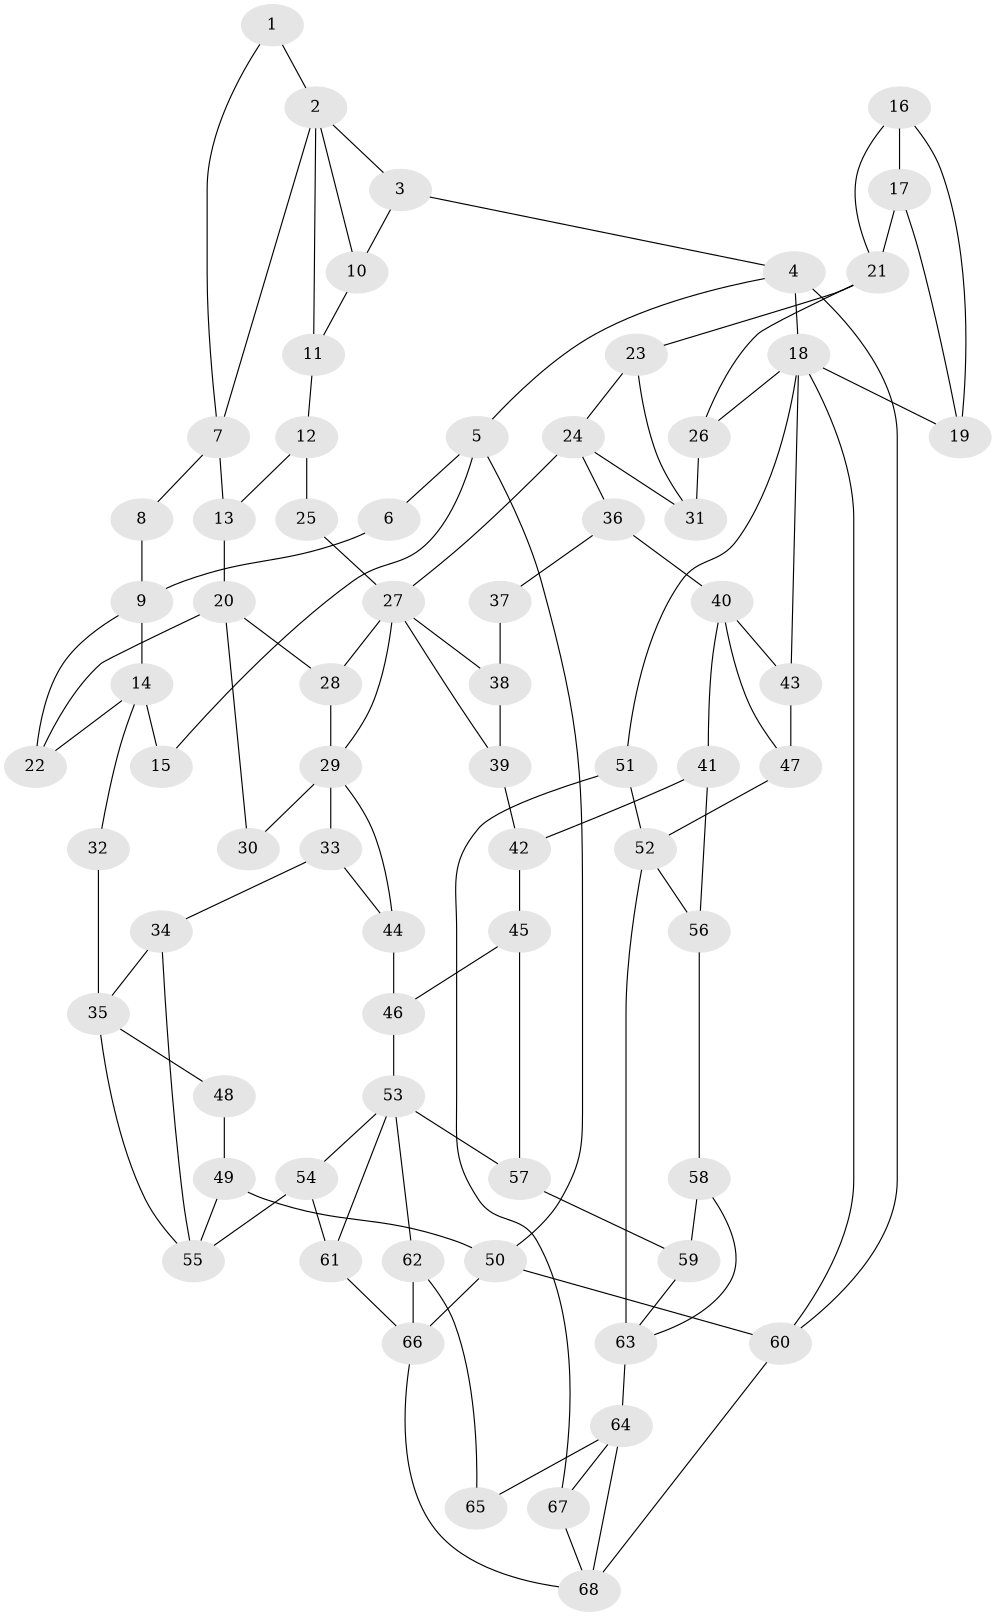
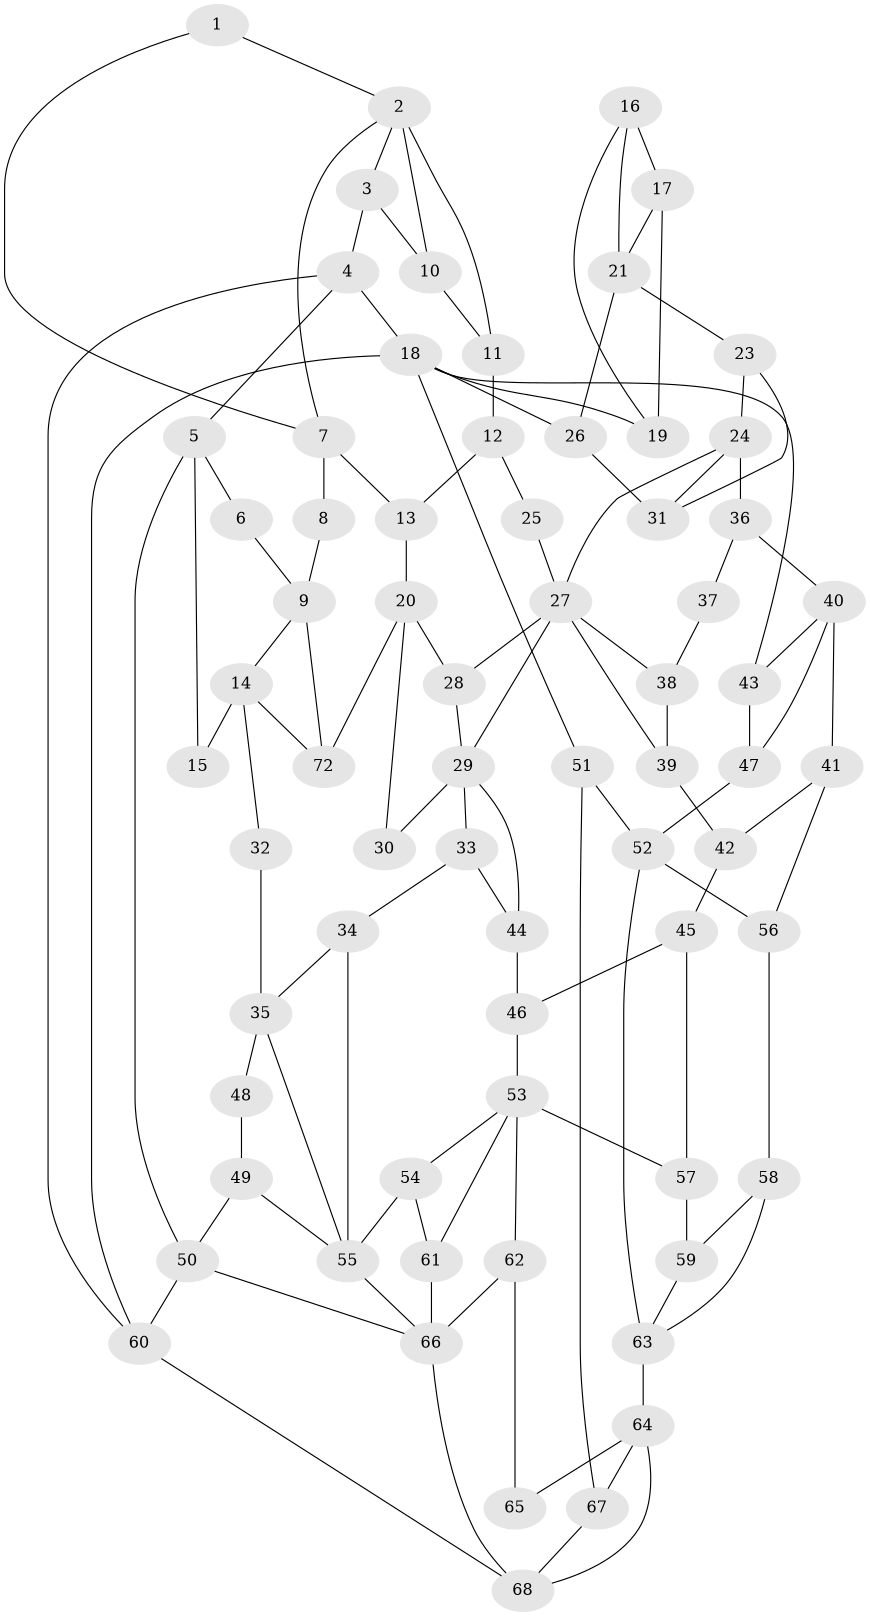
node "22": label "22" -> "72"
edge "55" -- "66": added
